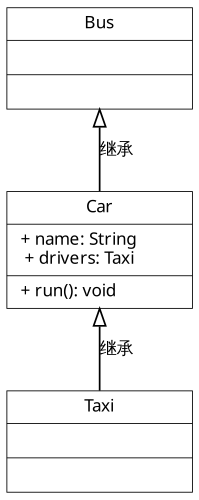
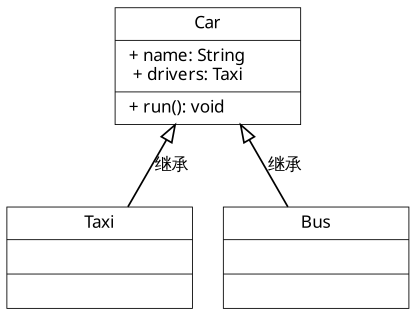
edge "Car" -> "Bus": reversed
